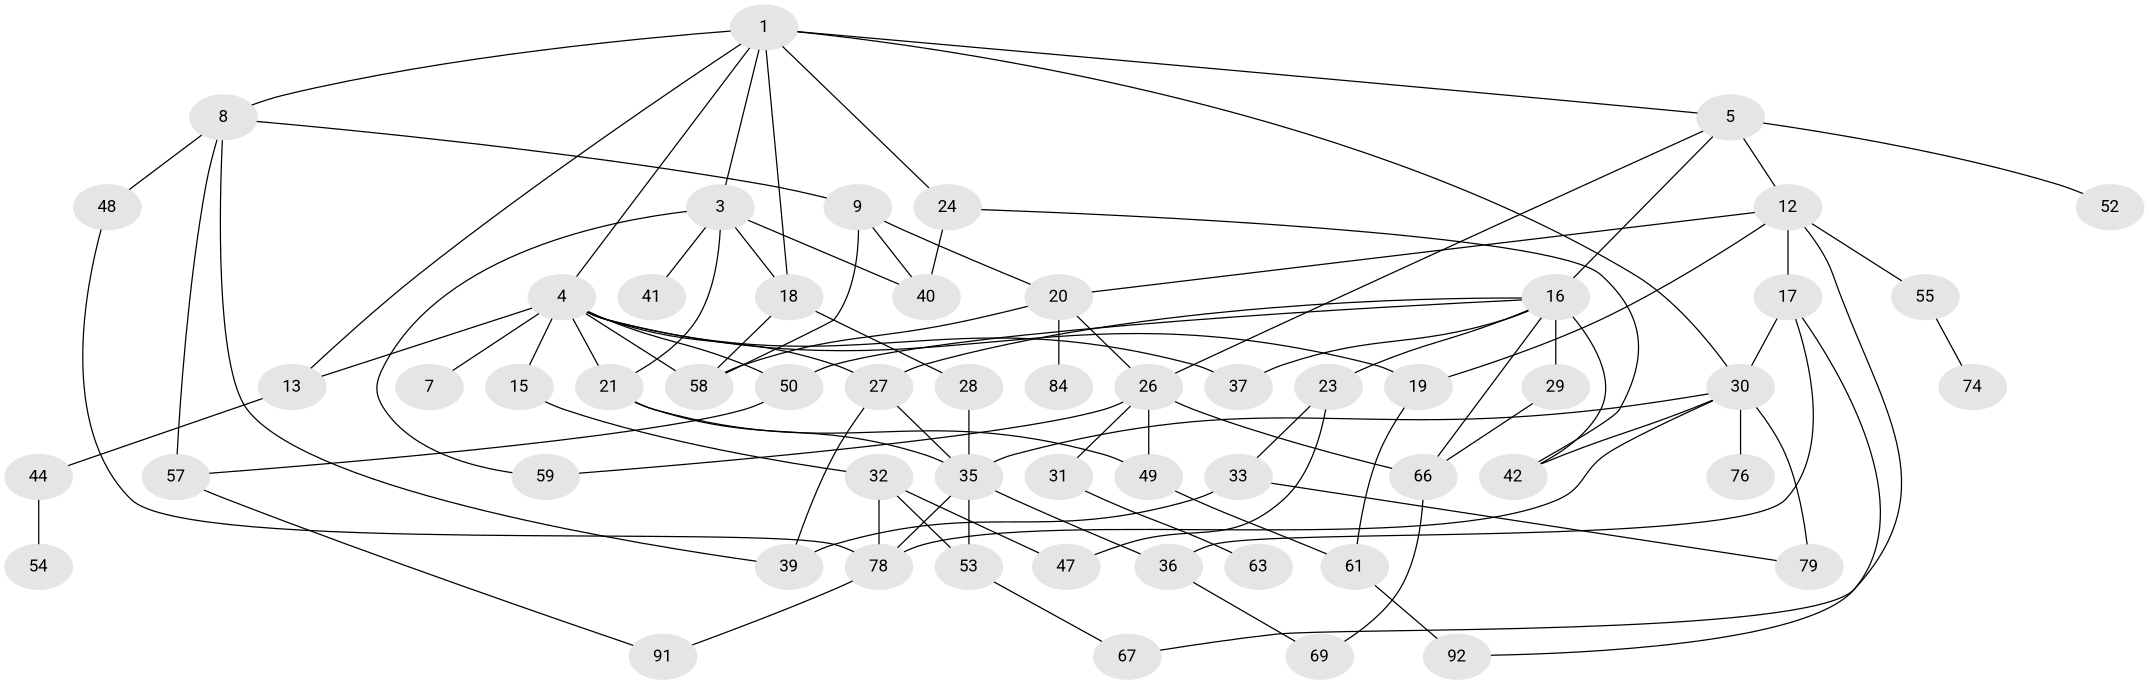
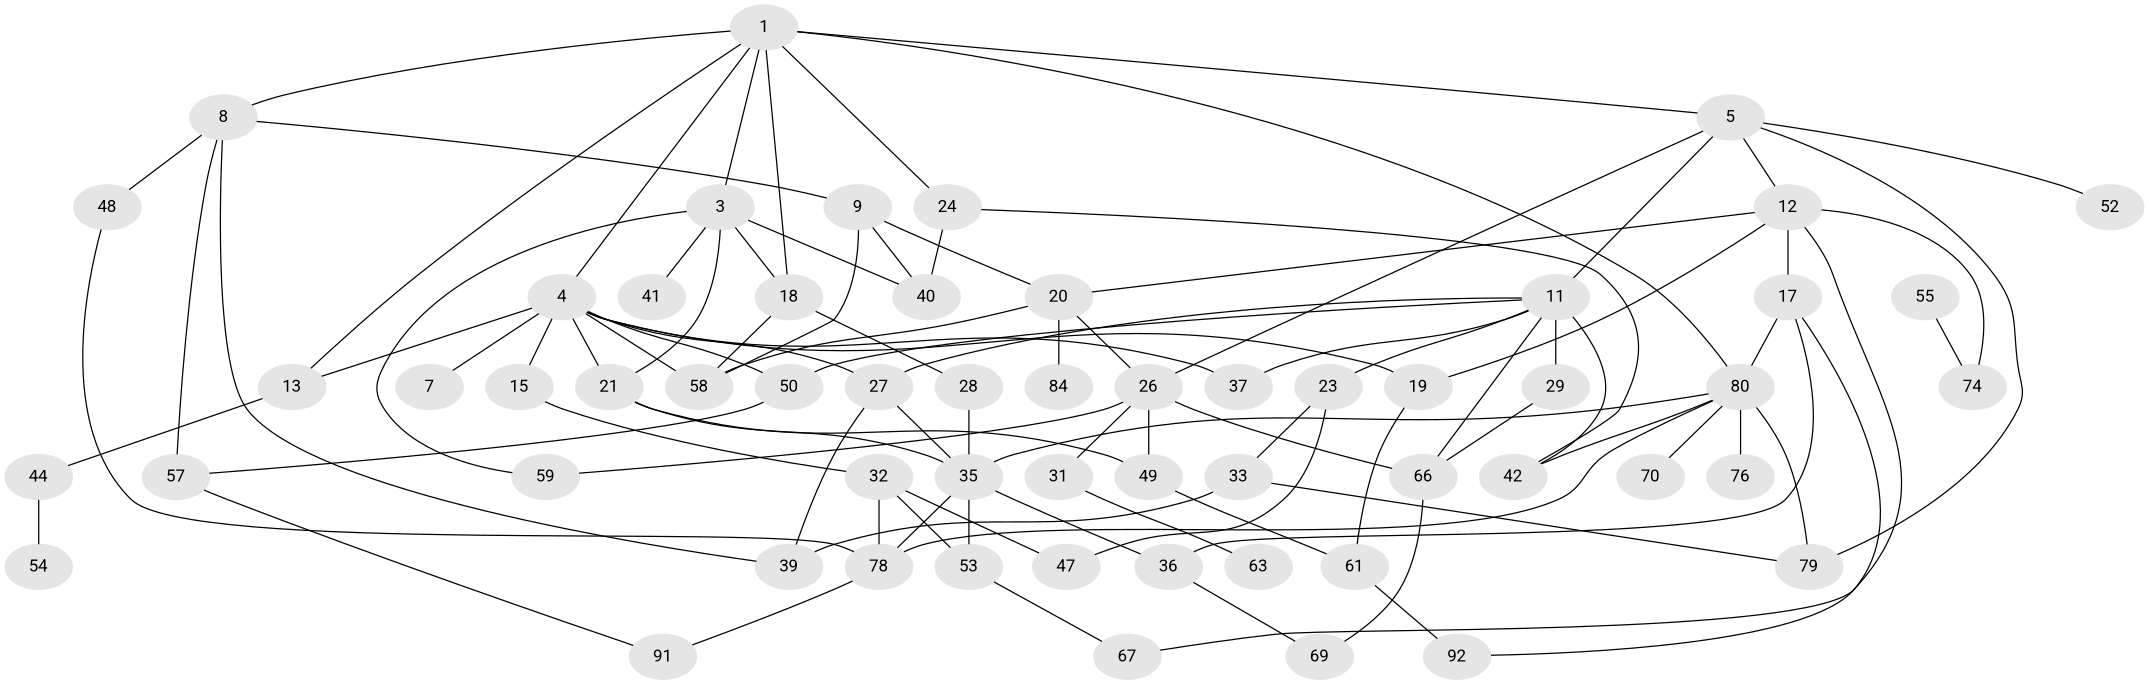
edge "12" -- "55": now "12" -- "74"
node "16": label "16" -> "11"
edge "5" -- "79": added
node "30": label "30" -> "80"
node "70": added
